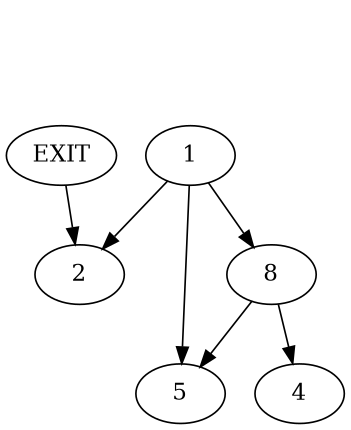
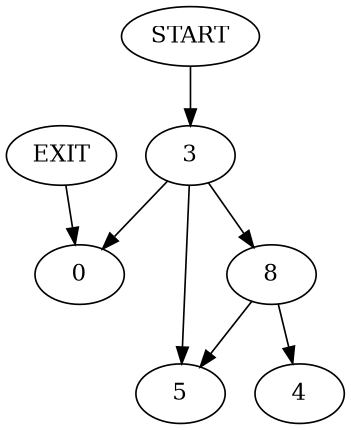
node "START": added
node "1": label "1" -> "3"
node "2": label "2" -> "0"
